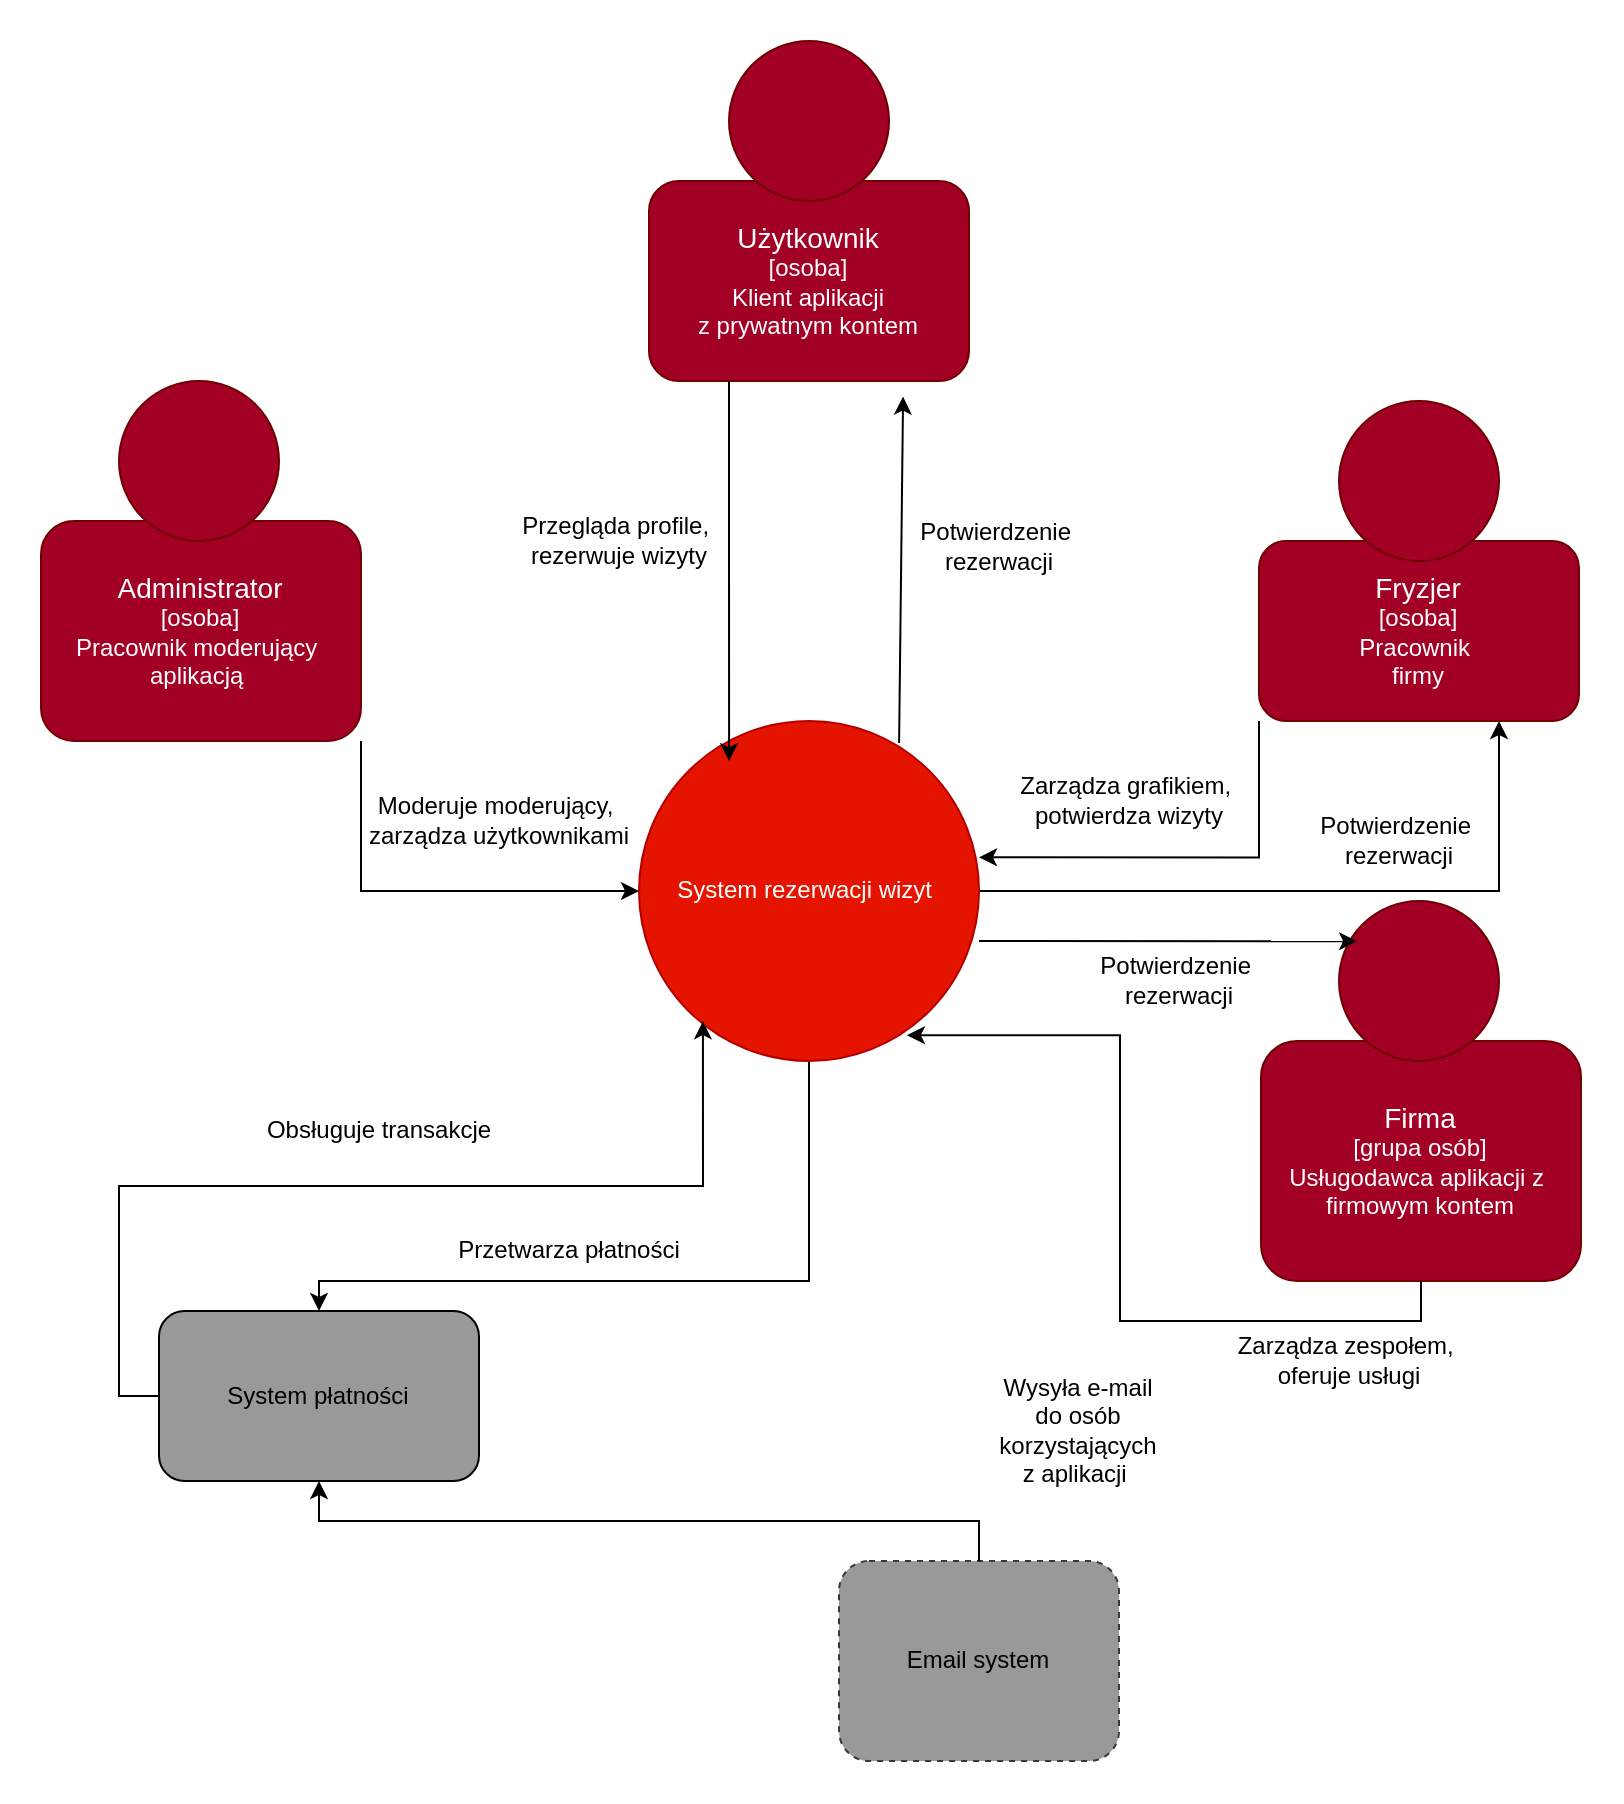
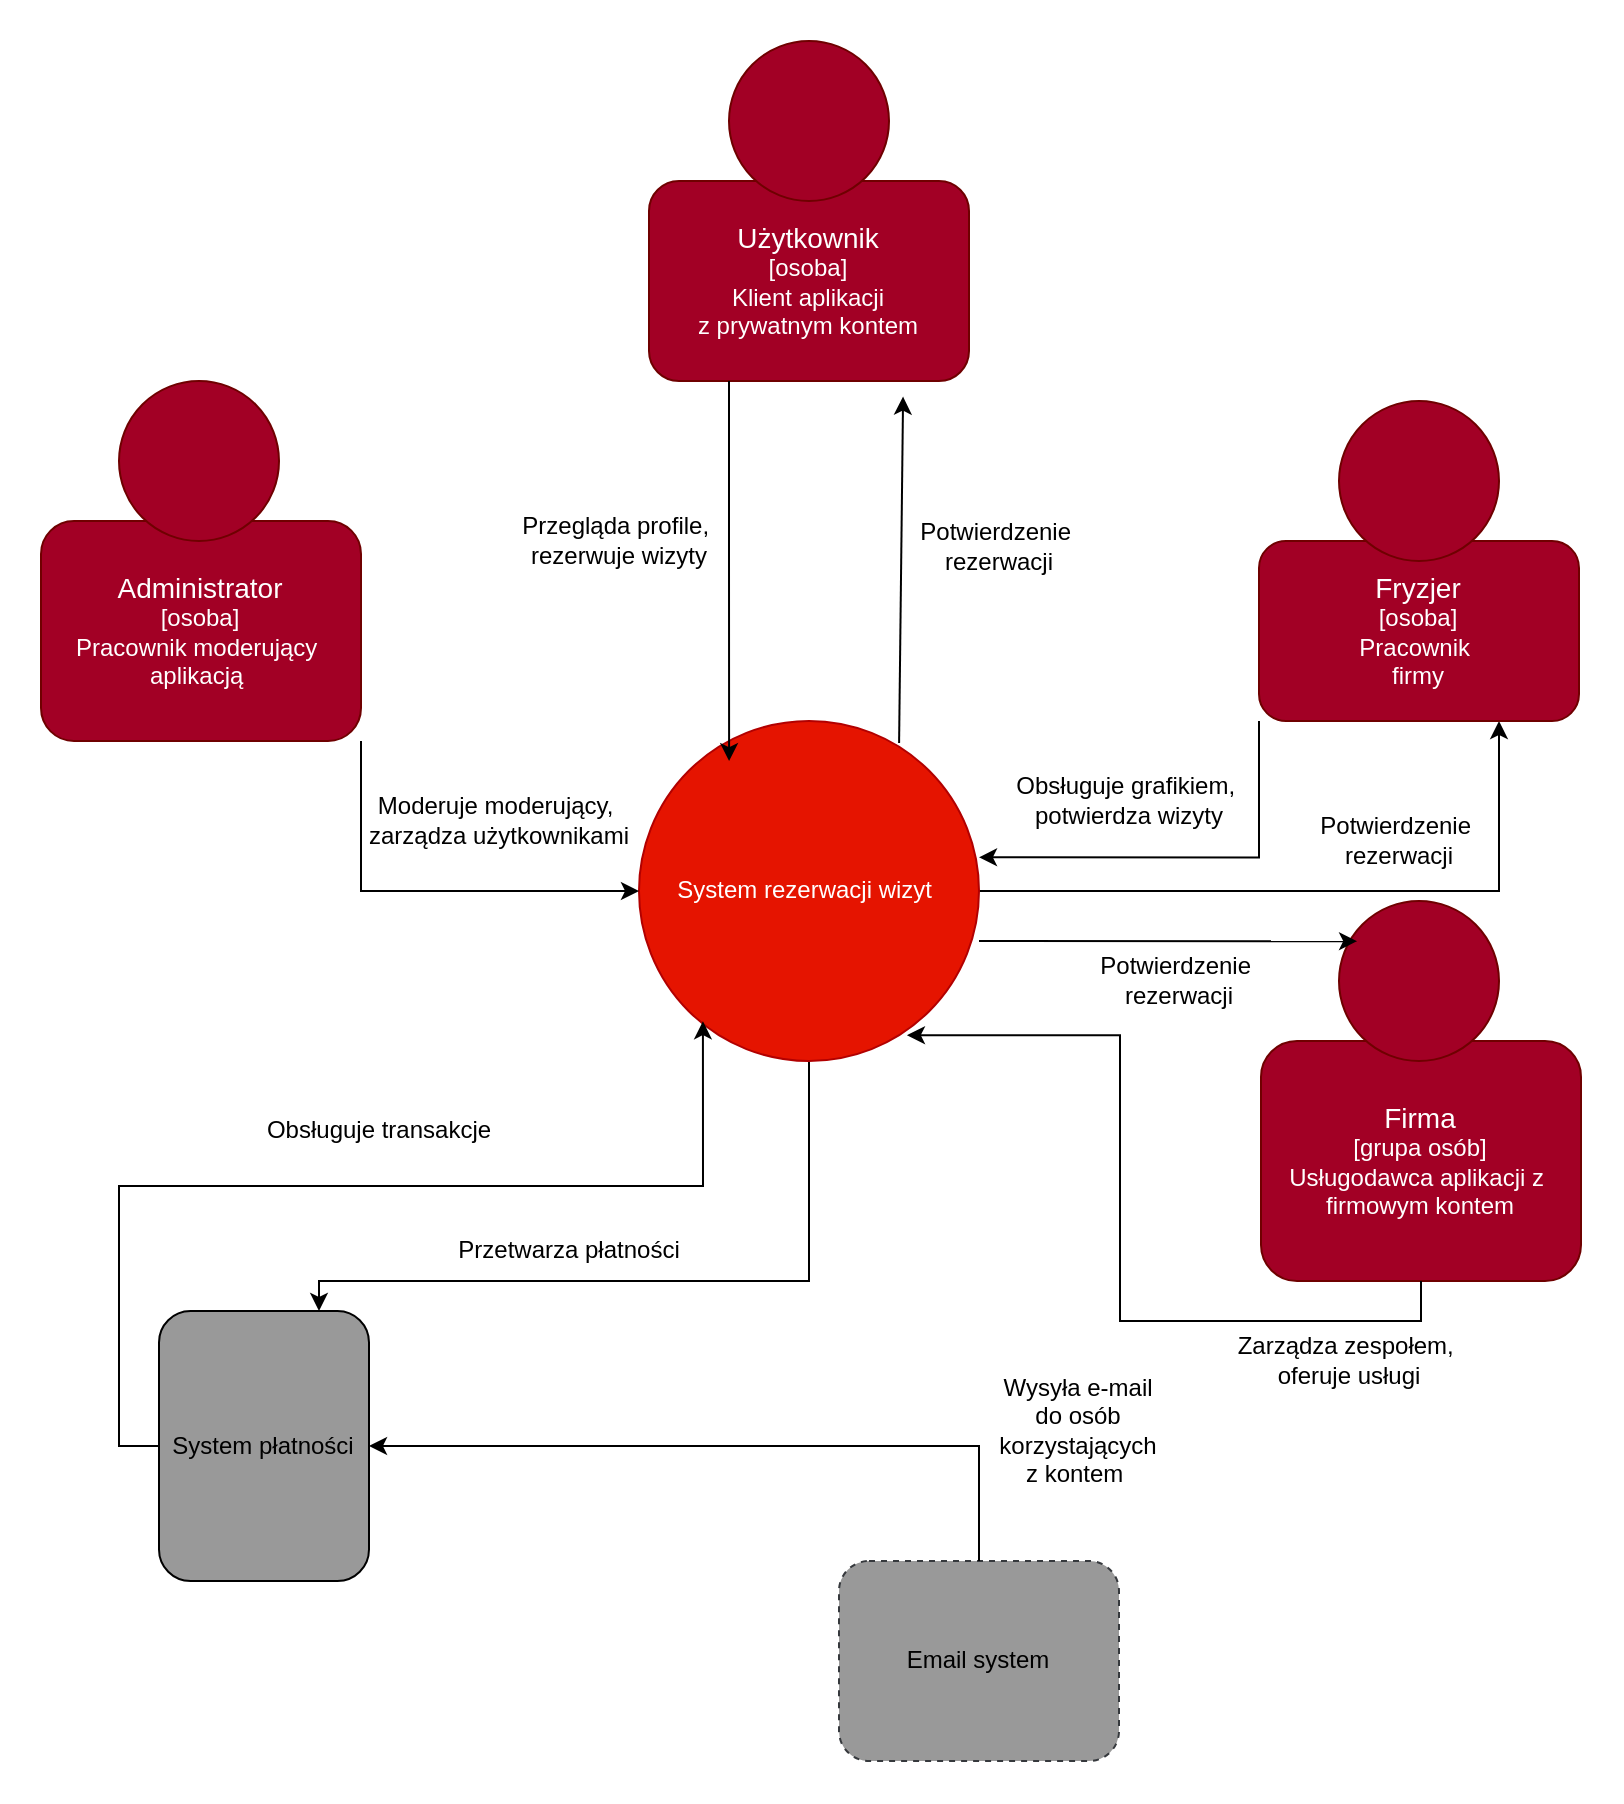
node "Zarządza grafikiem, potwierdza wizyty": label "Zarządza grafikiem, potwierdza wizyty" -> "Obsługuje grafikiem, potwierdza wizyty"
node "System płatności": size 320x170 -> 210x270
node "Wysyła e-mail do osób korzystających z aplikacji": label "Wysyła e-mail do osób korzystających z aplikacji" -> "Wysyła e-mail do osób korzystających z kontem"
